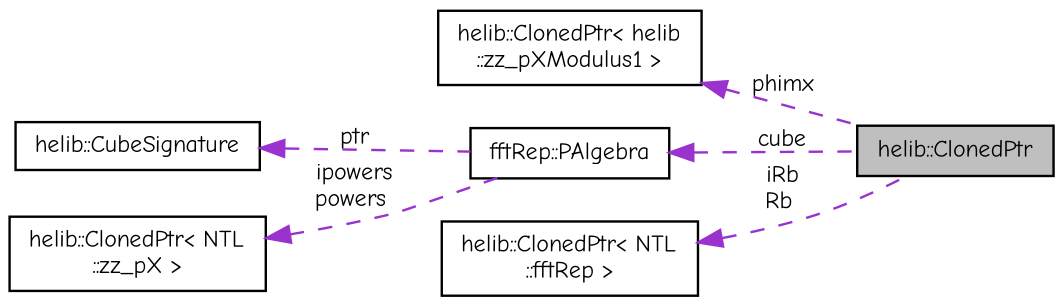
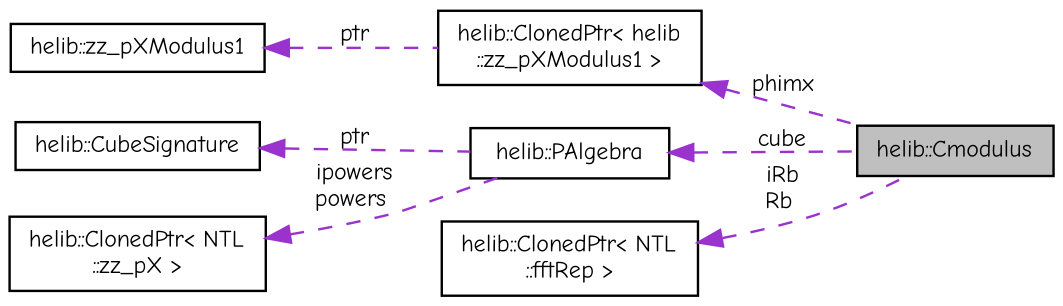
node "helib::zz_pXModulus1": added
node "helib::ClonedPtr": label "helib::ClonedPtr" -> "helib::Cmodulus"
node "fftRep::PAlgebra": label "fftRep::PAlgebra" -> "helib::PAlgebra"
